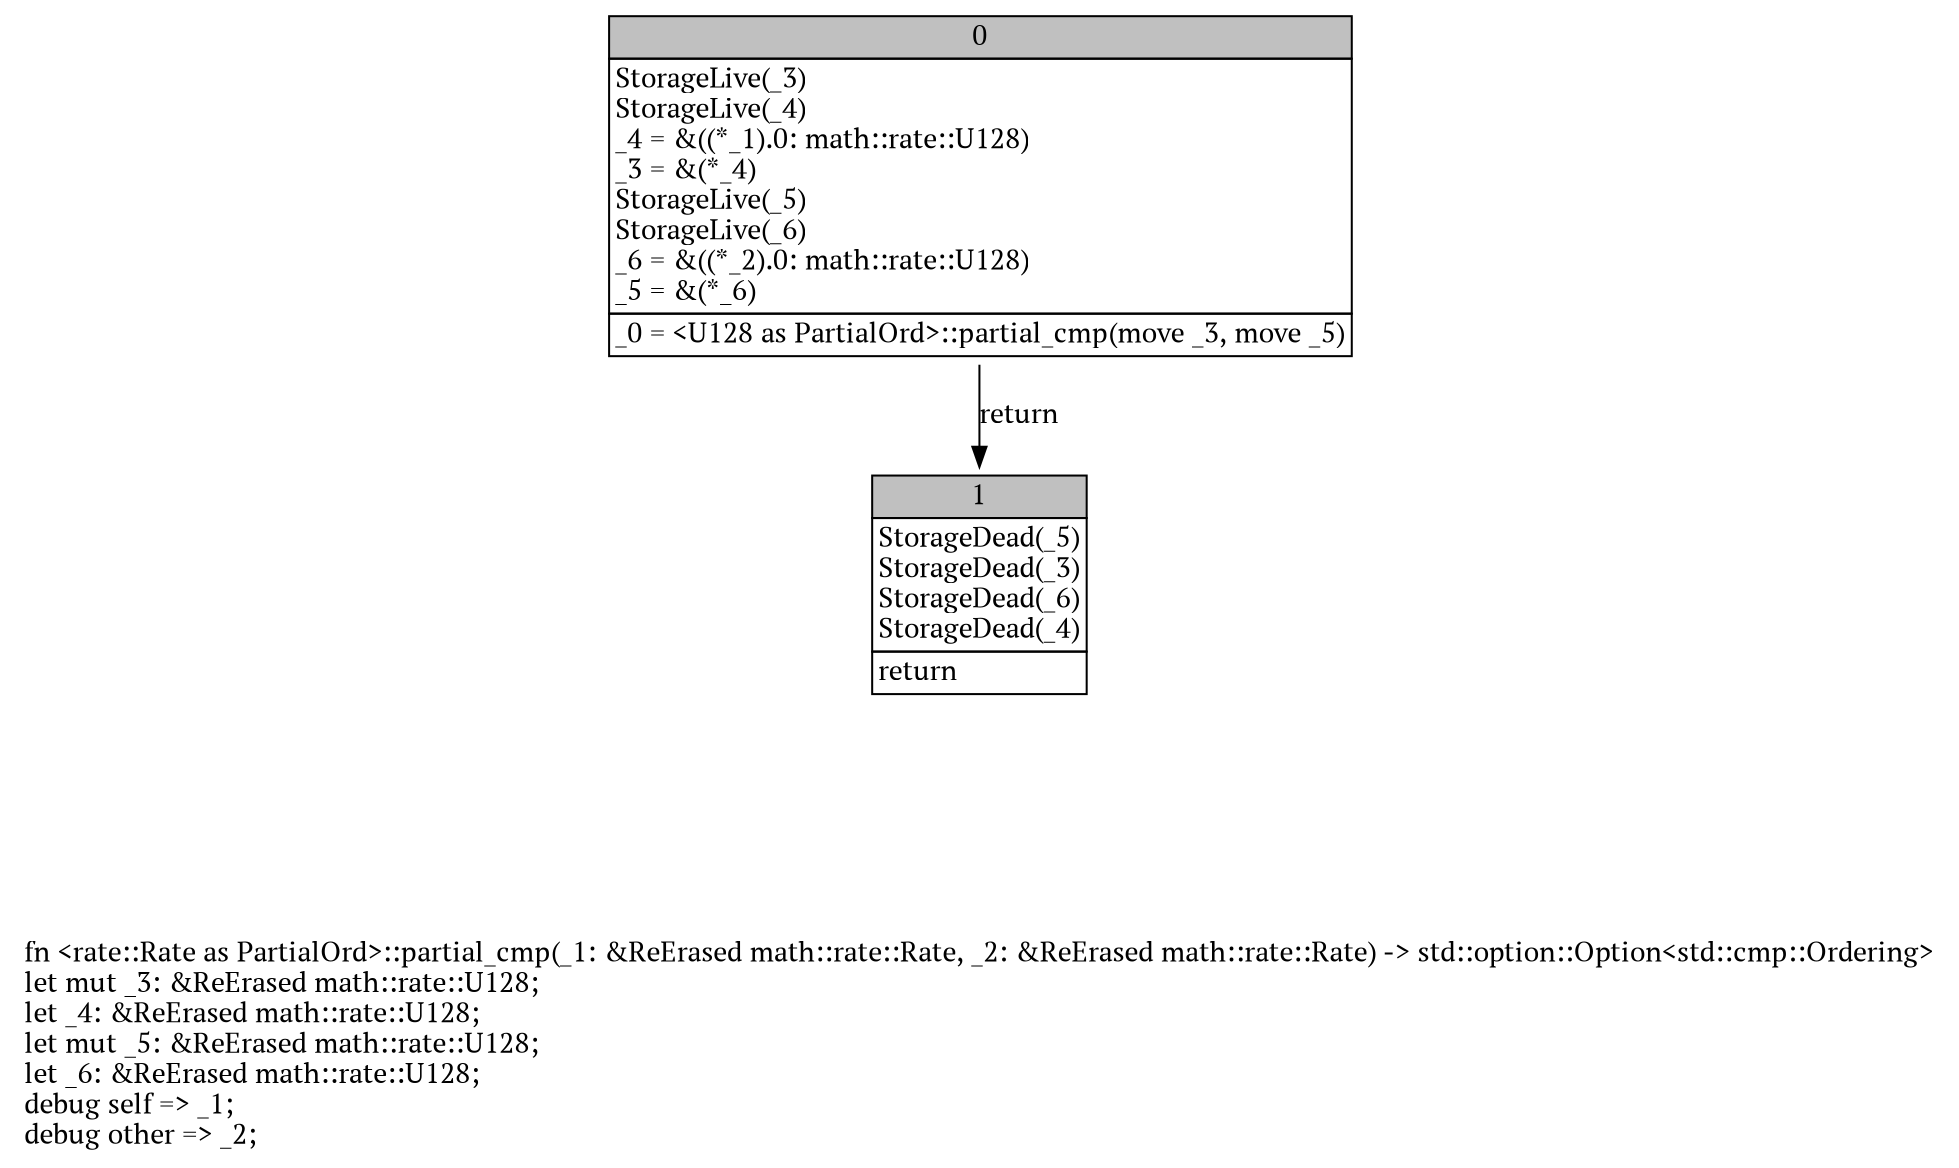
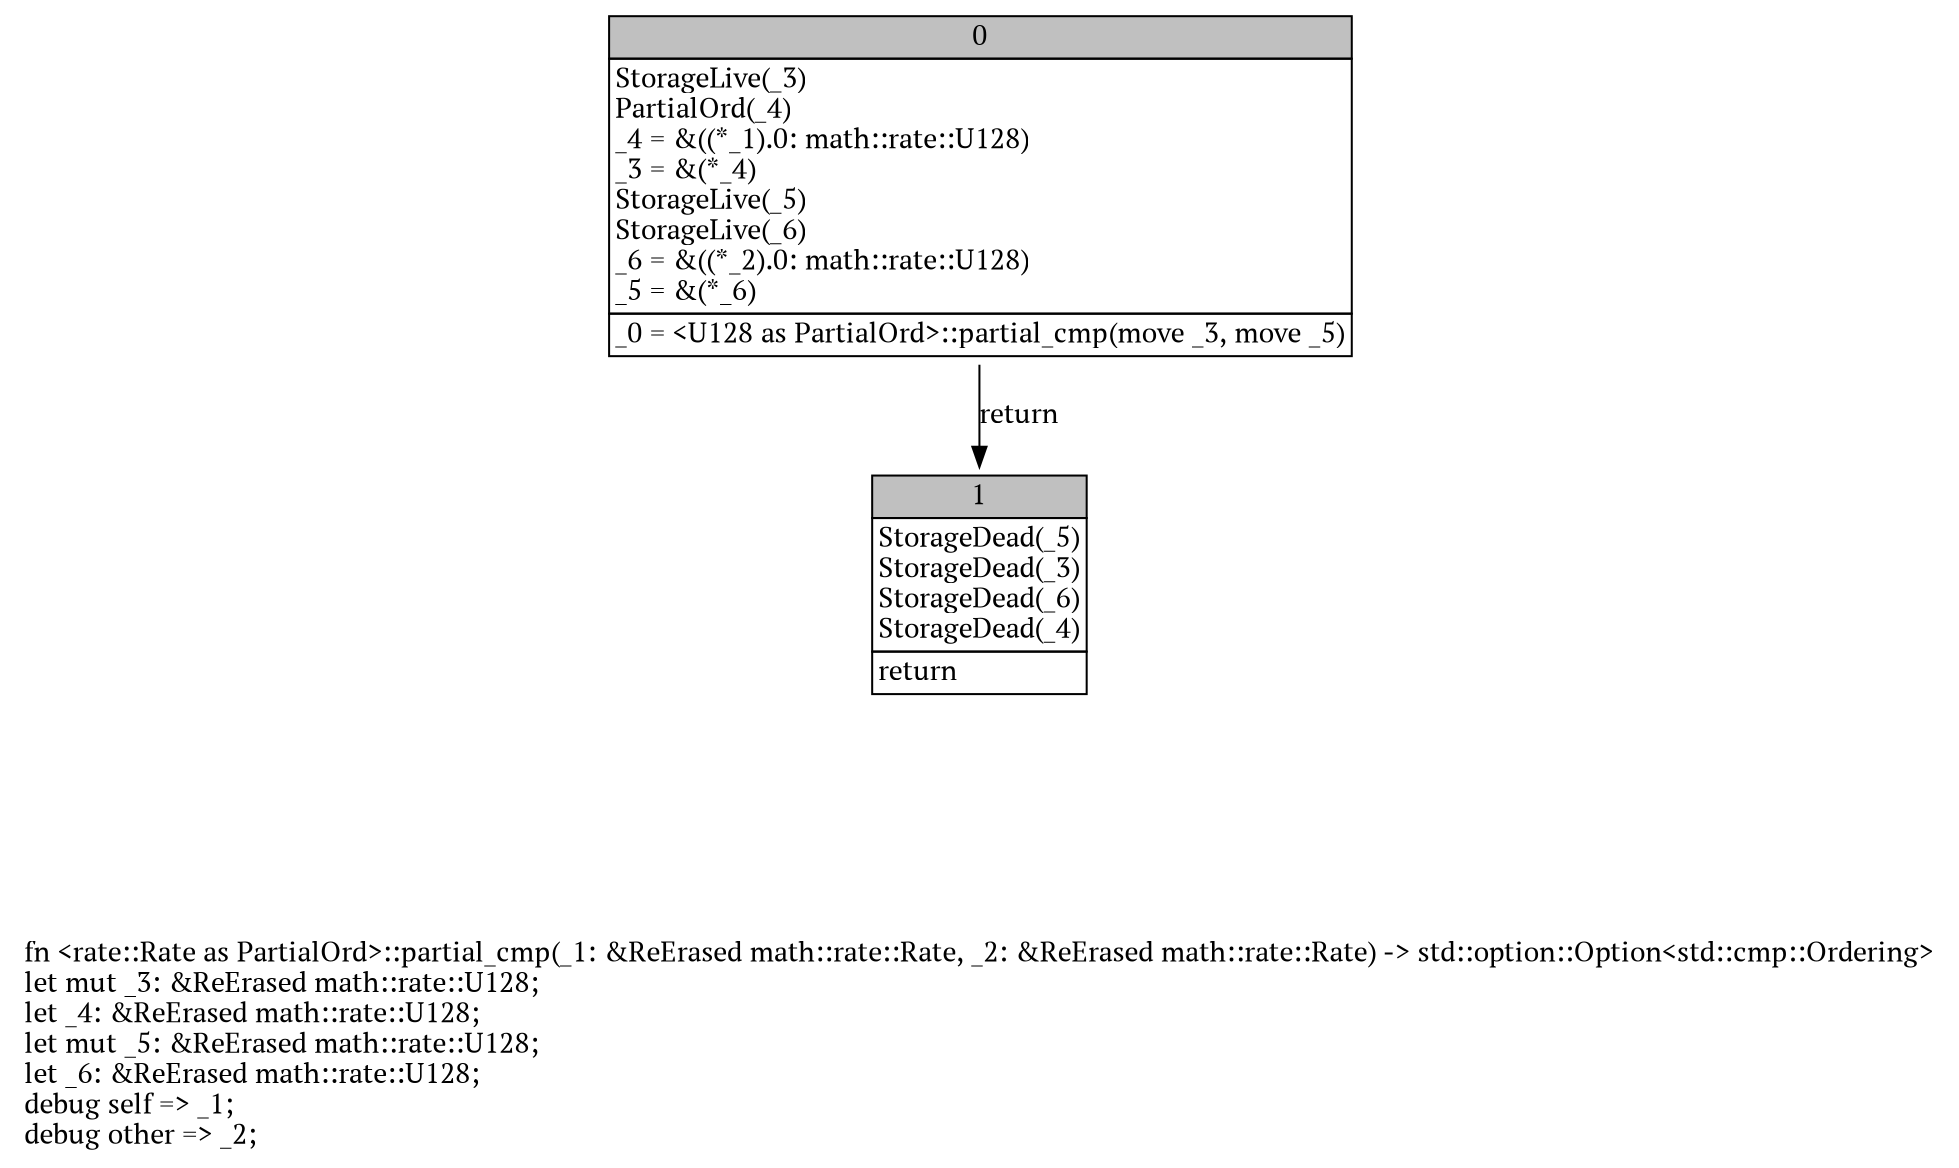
node "0": text "StorageLive(_4)" -> "PartialOrd(_4)"
